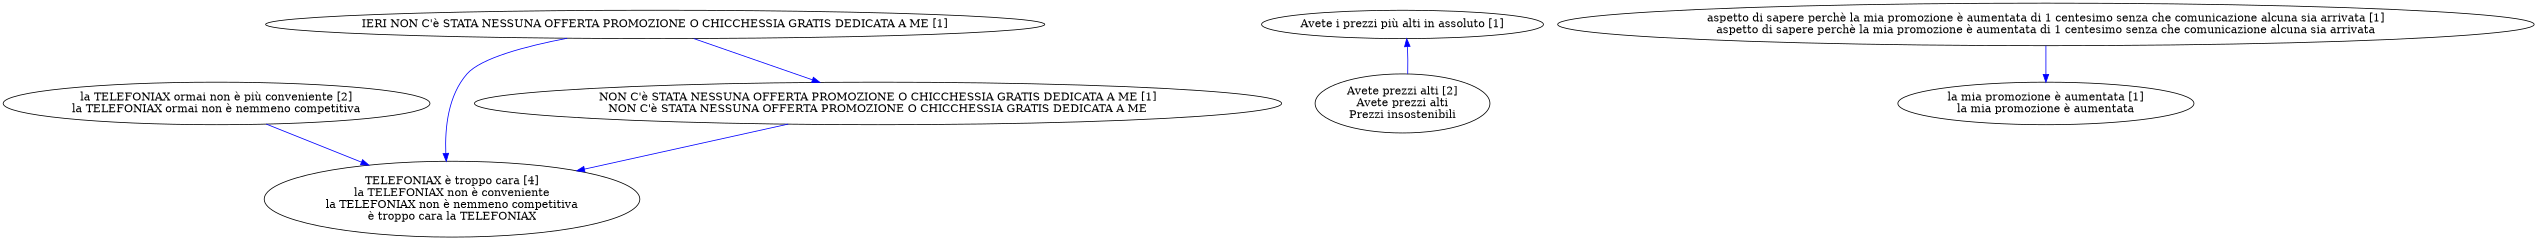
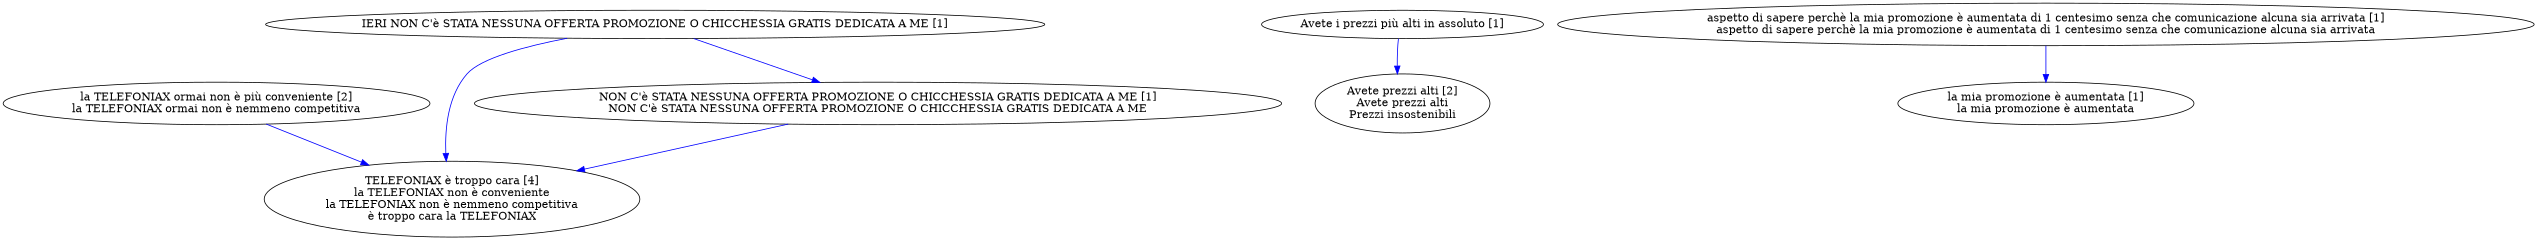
edge "Avete prezzi alti [2] Avete prezzi alti Prezzi insostenibili" -> "Avete i prezzi più alti in assoluto [1]": reversed
